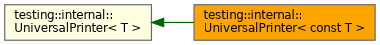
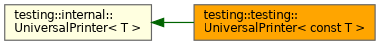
node "testing::internal:: UniversalPrinter< const T >": label "testing::internal:: UniversalPrinter< const T >" -> "testing::testing:: UniversalPrinter< const T >"
